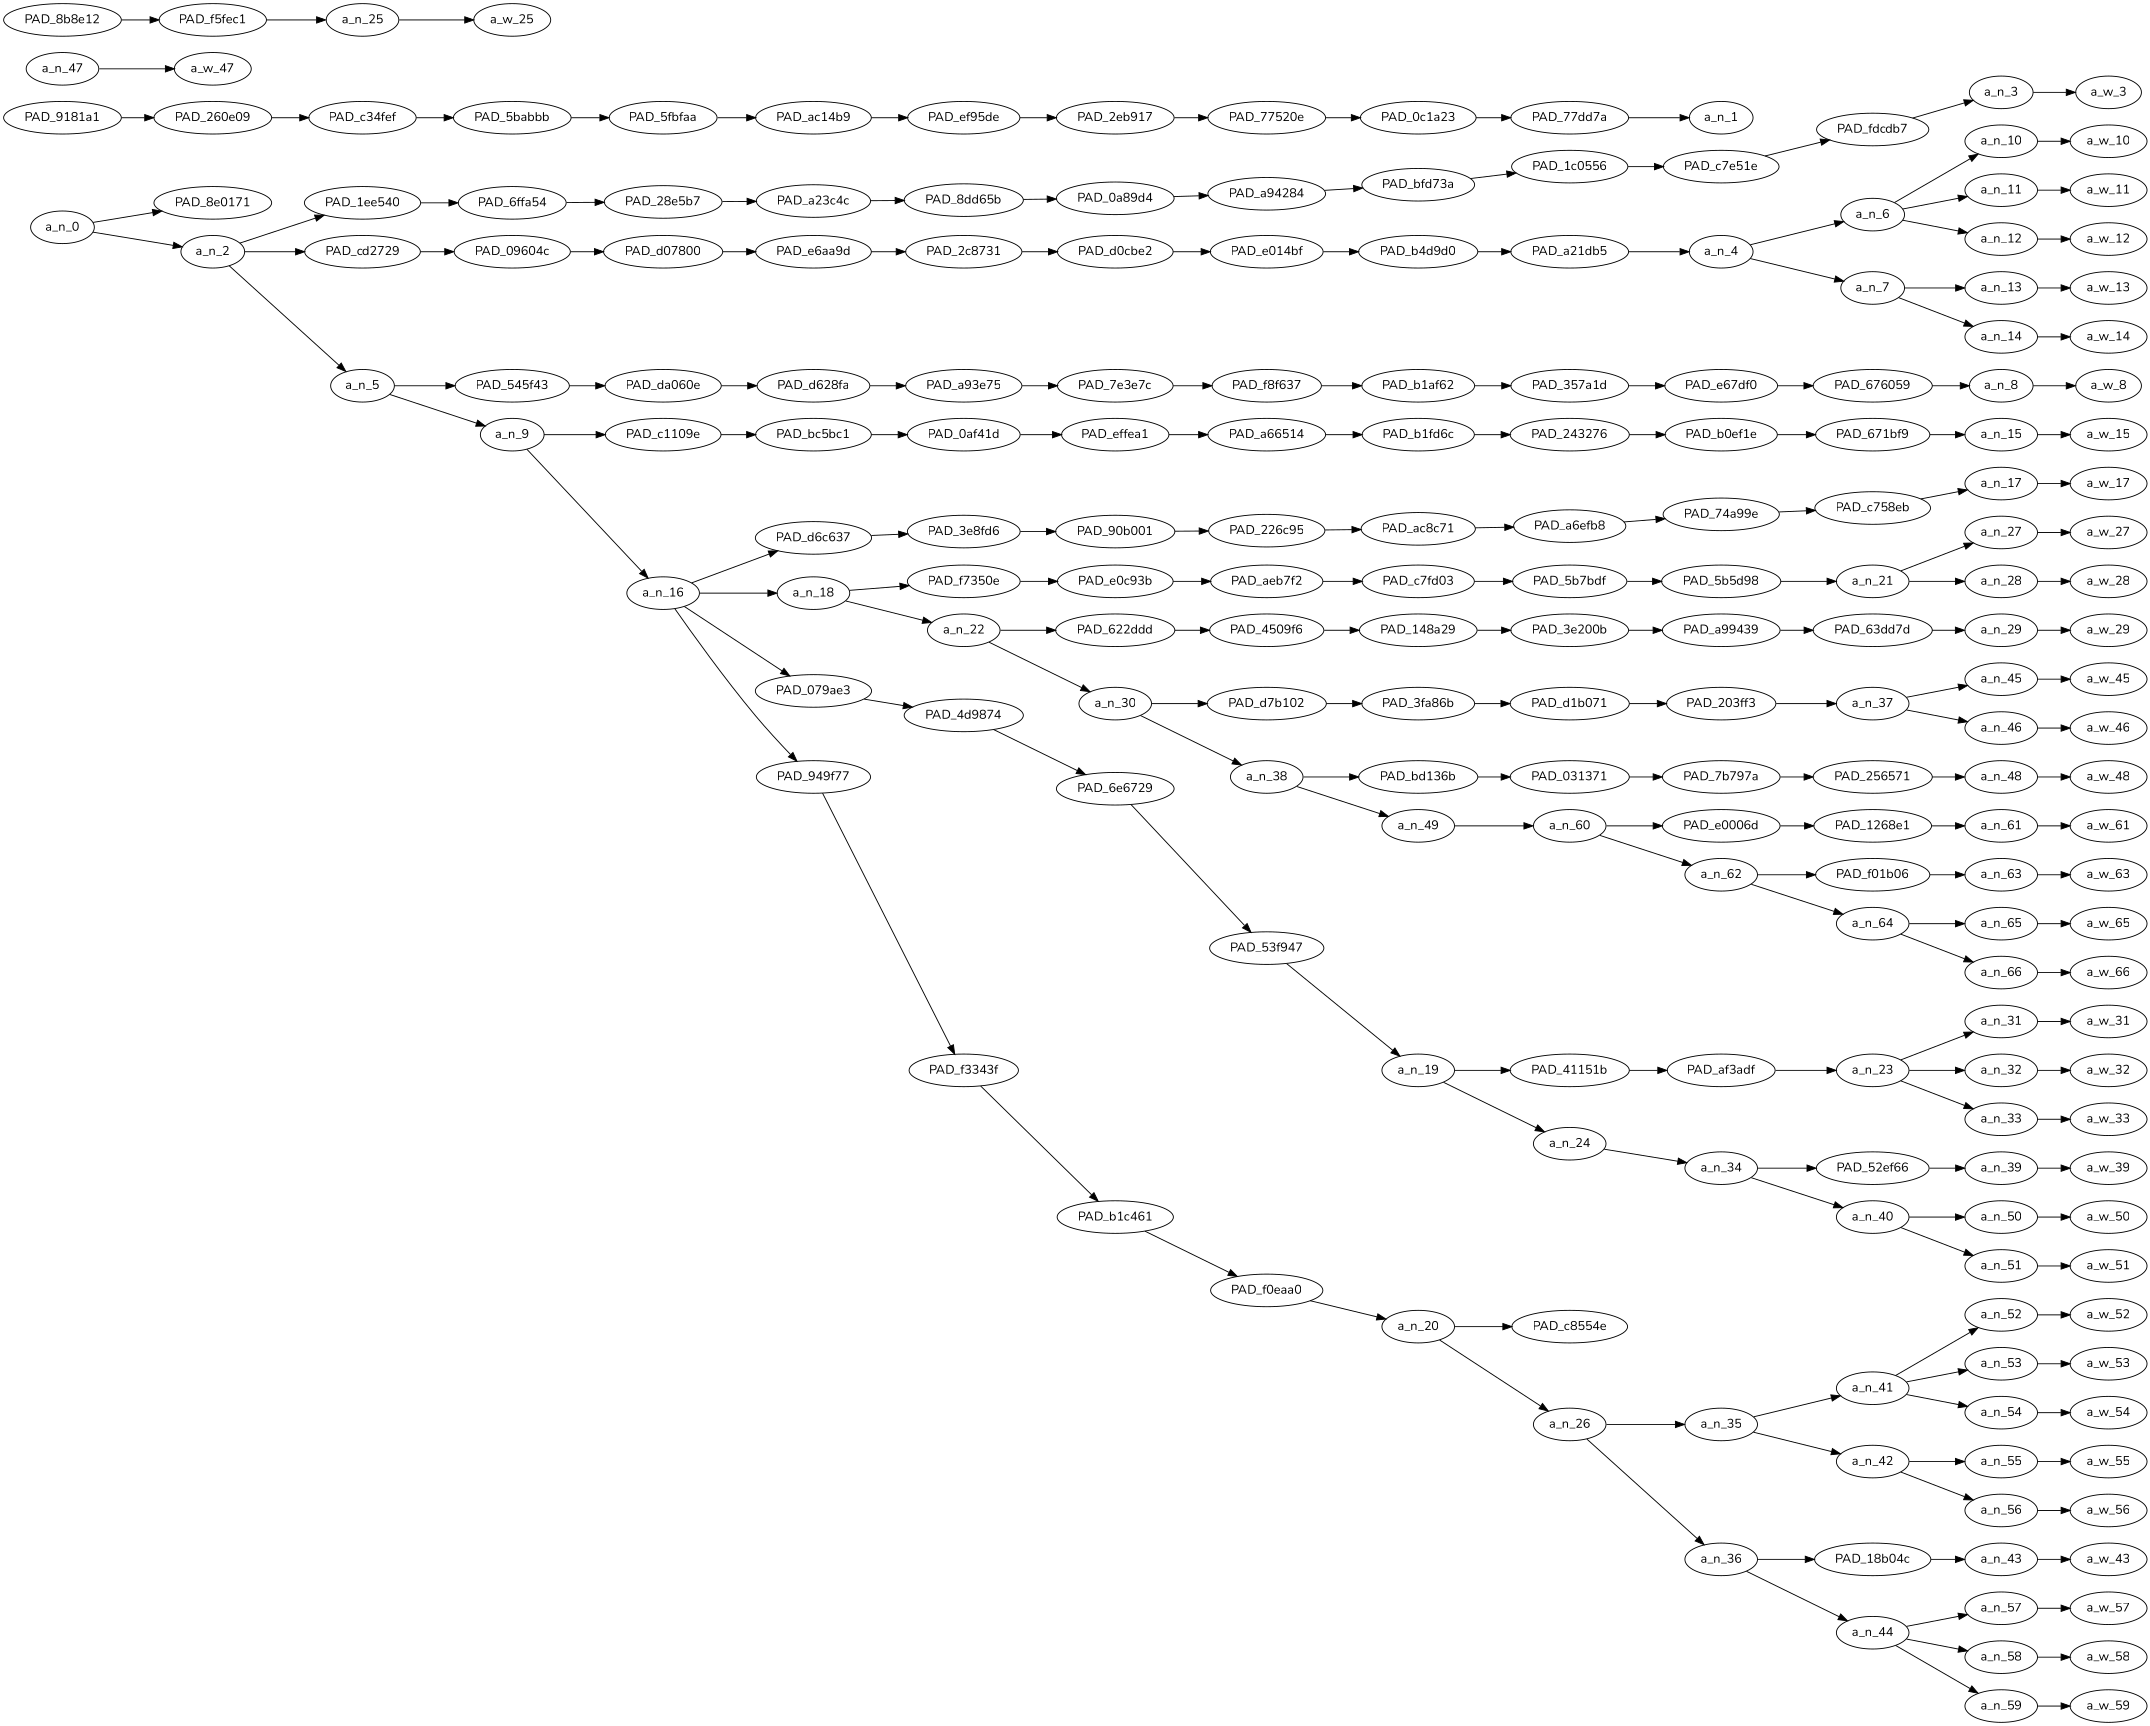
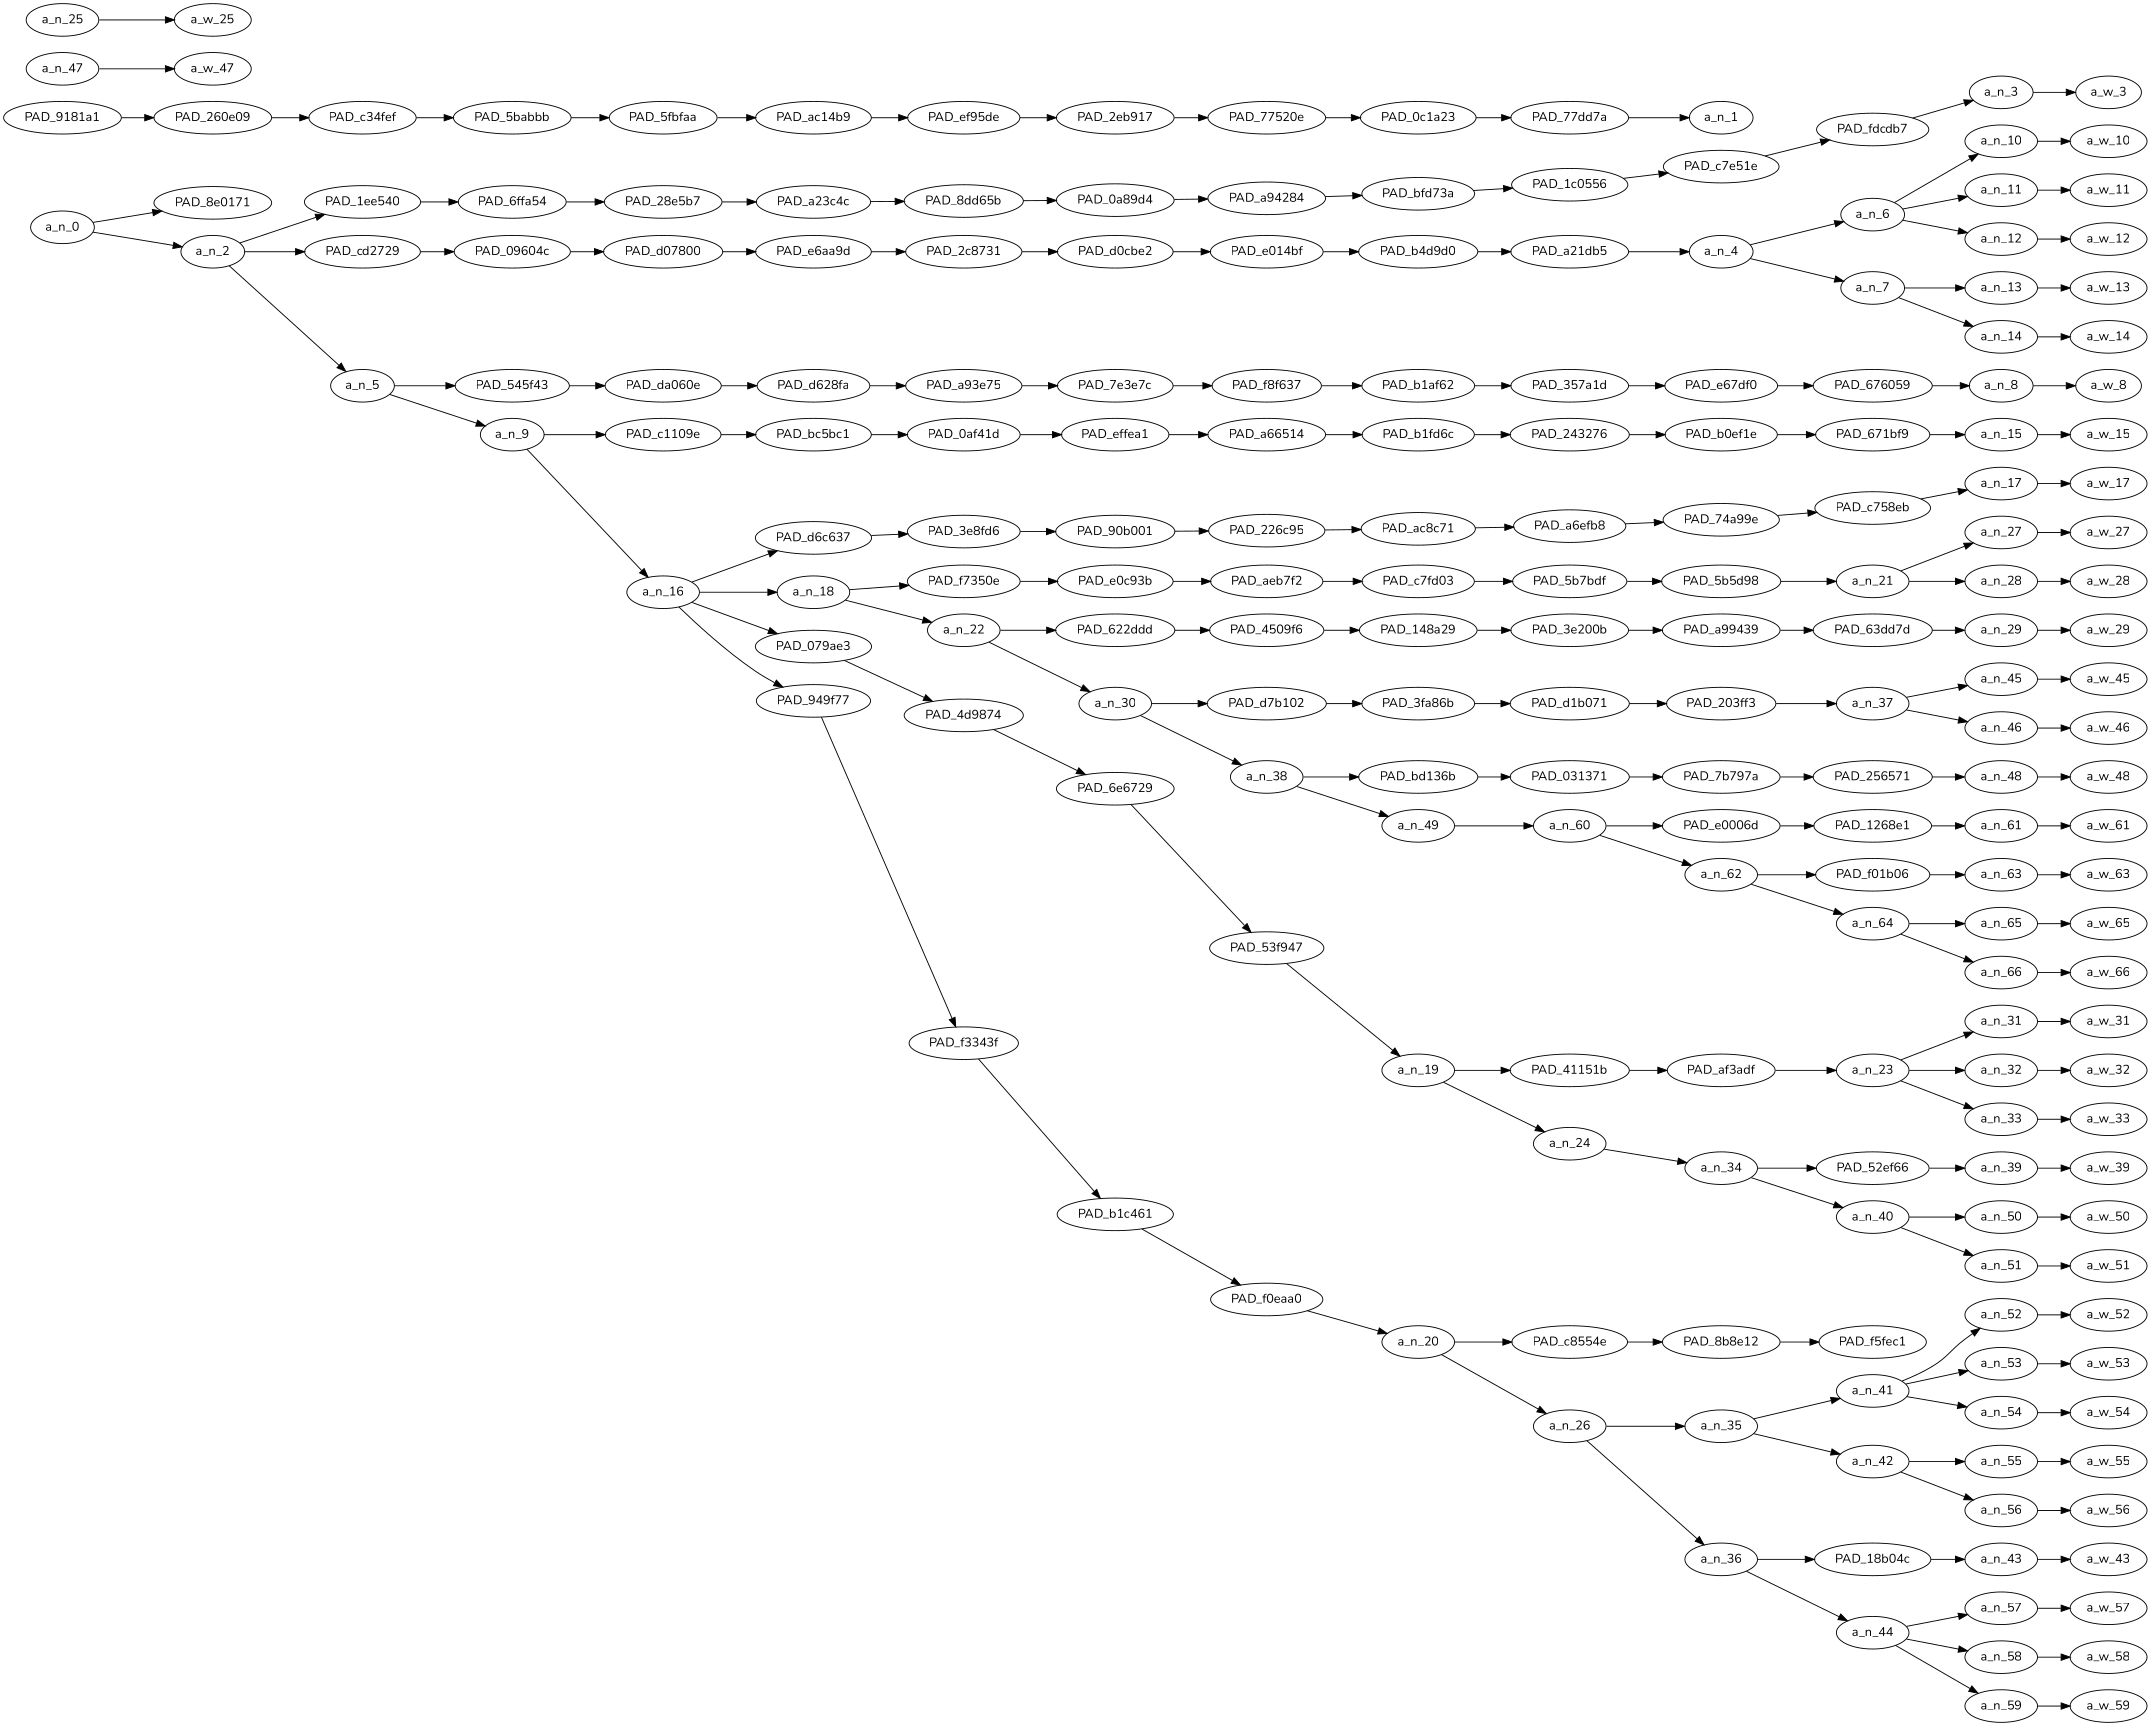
edge "PAD_f5fec1" -> "a_n_25": removed
edge "PAD_c8554e" -> "PAD_8b8e12": added
